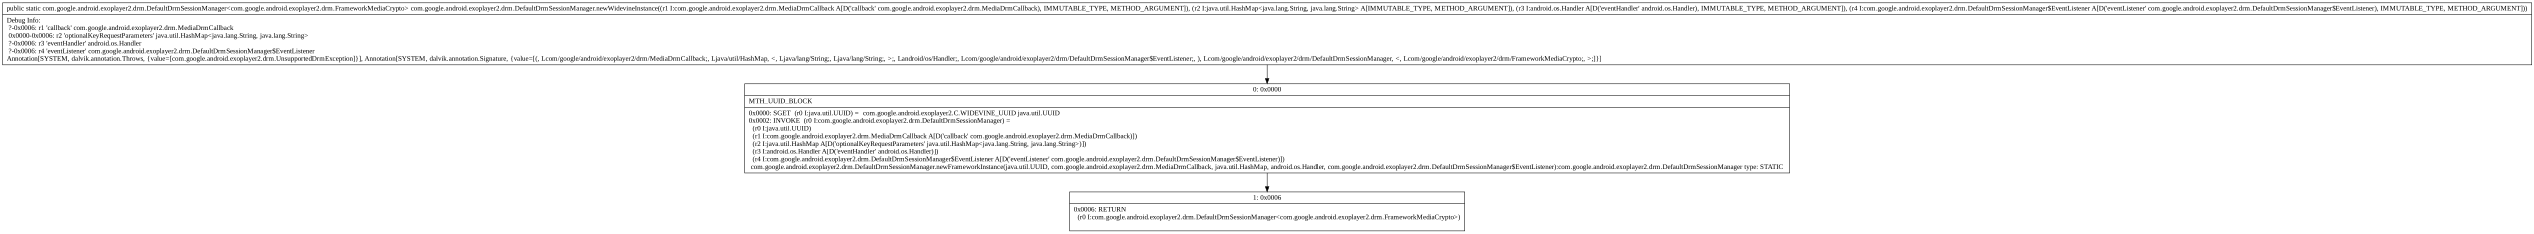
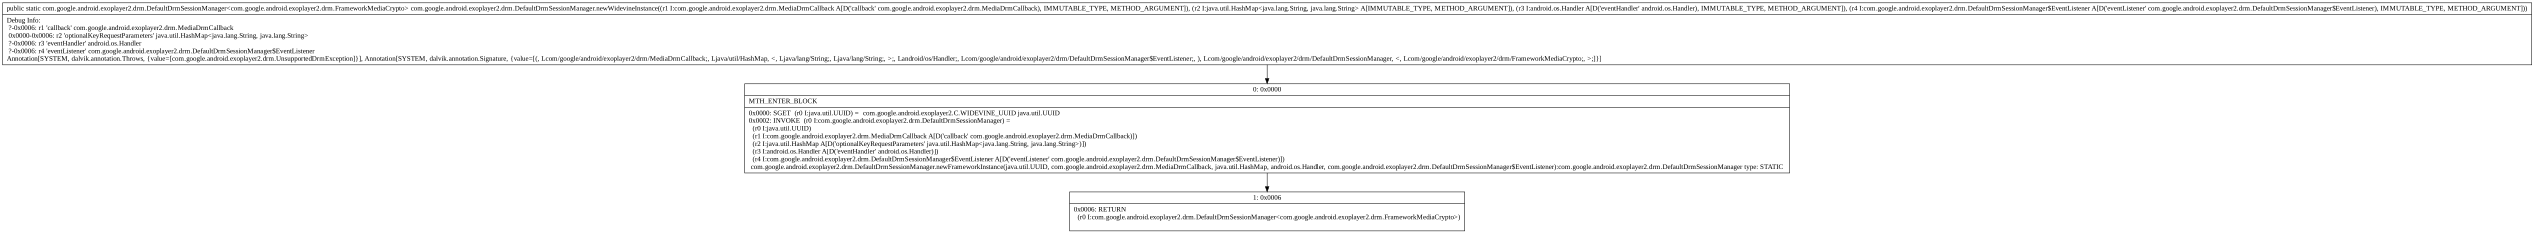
node "0: 0x0000": text "MTH_UUID_BLOCK" -> "MTH_ENTER_BLOCK"
